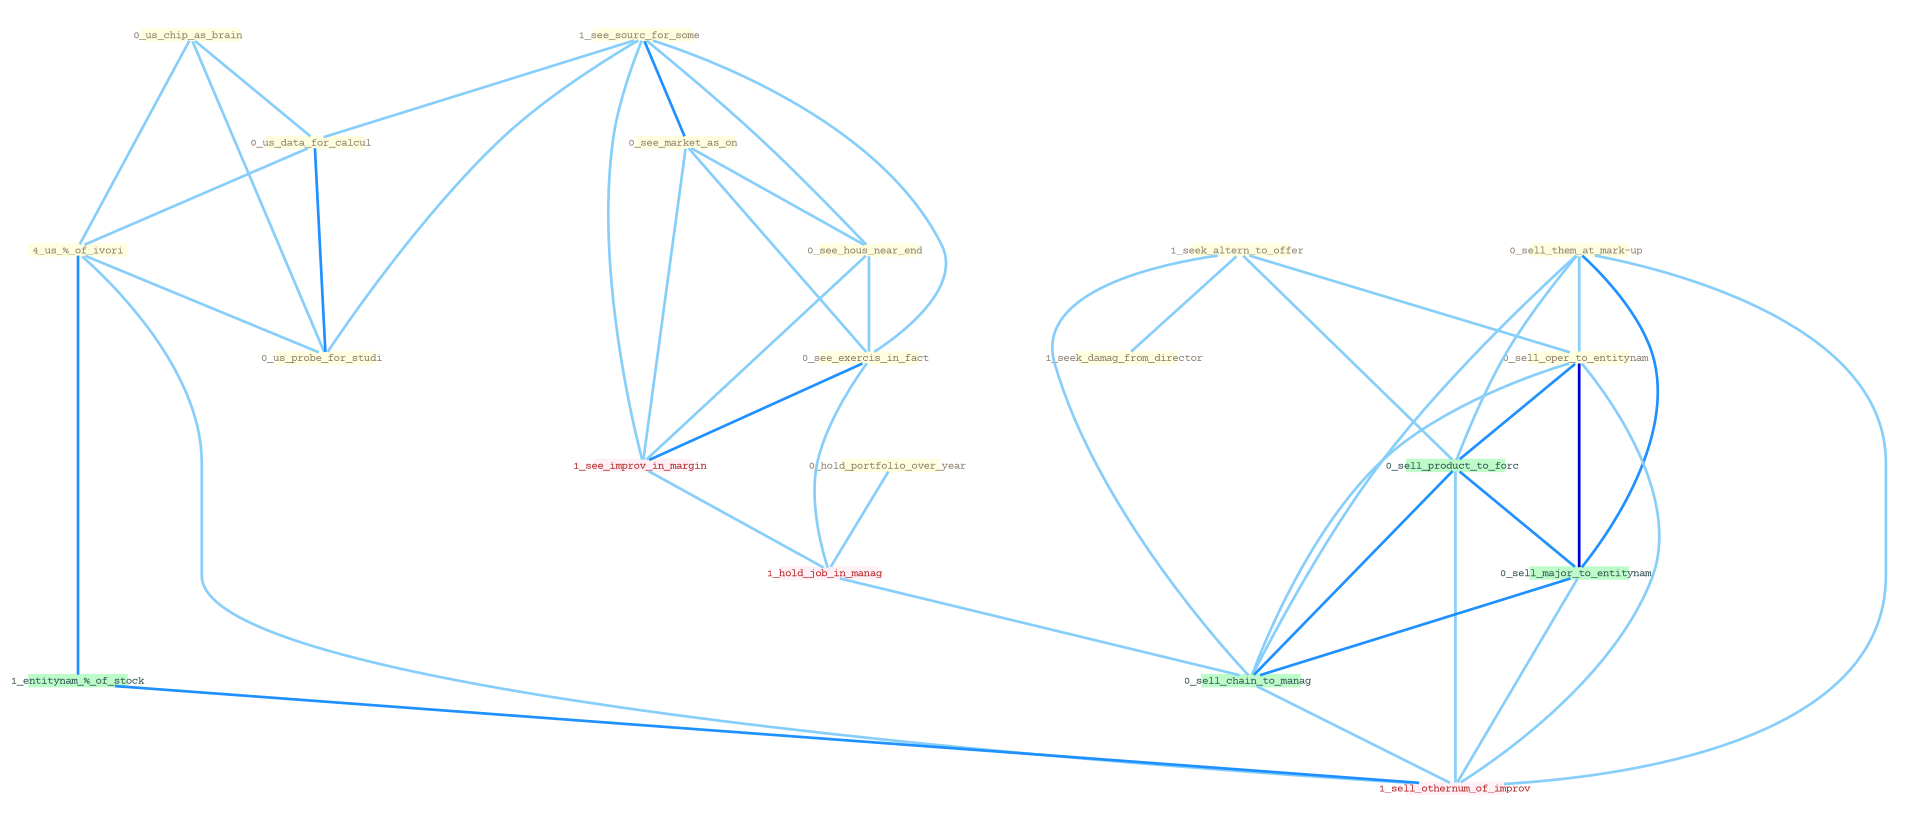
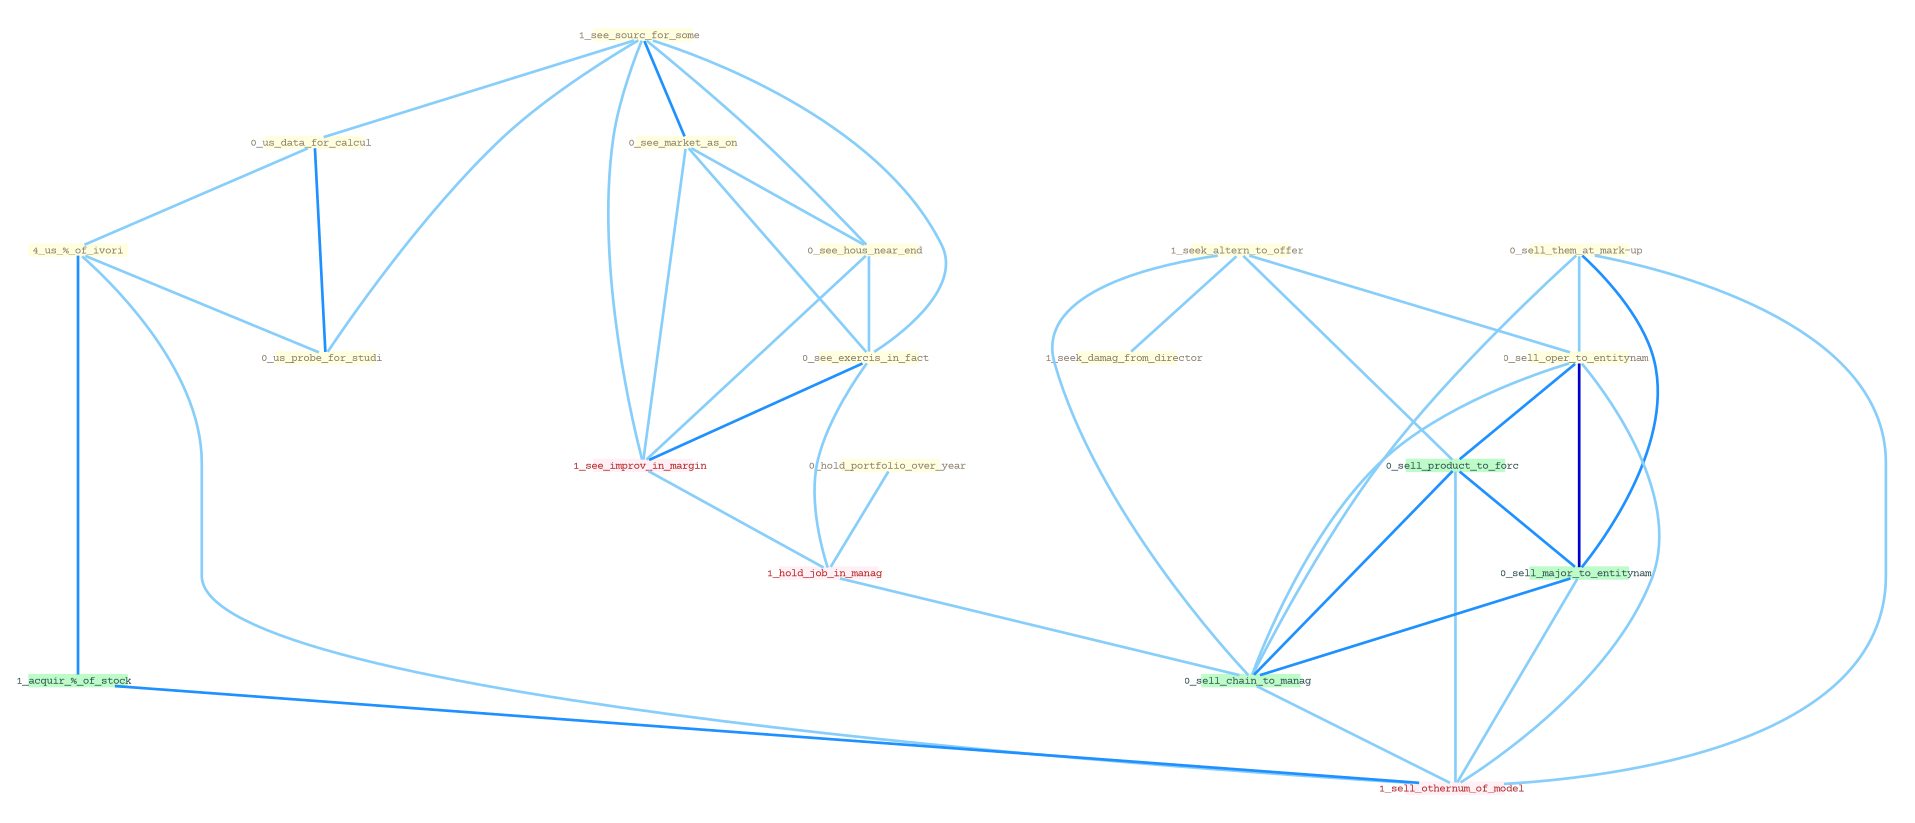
node "0_us_chip_as_brain": removed
edge "0_sell_them_at_mark-up" -- "0_sell_product_to_forc": removed
node "1_entitynam_%_of_stock": label "1_entitynam_%_of_stock" -> "1_acquir_%_of_stock"
node "1_sell_othernum_of_improv": label "1_sell_othernum_of_improv" -> "1_sell_othernum_of_model"
